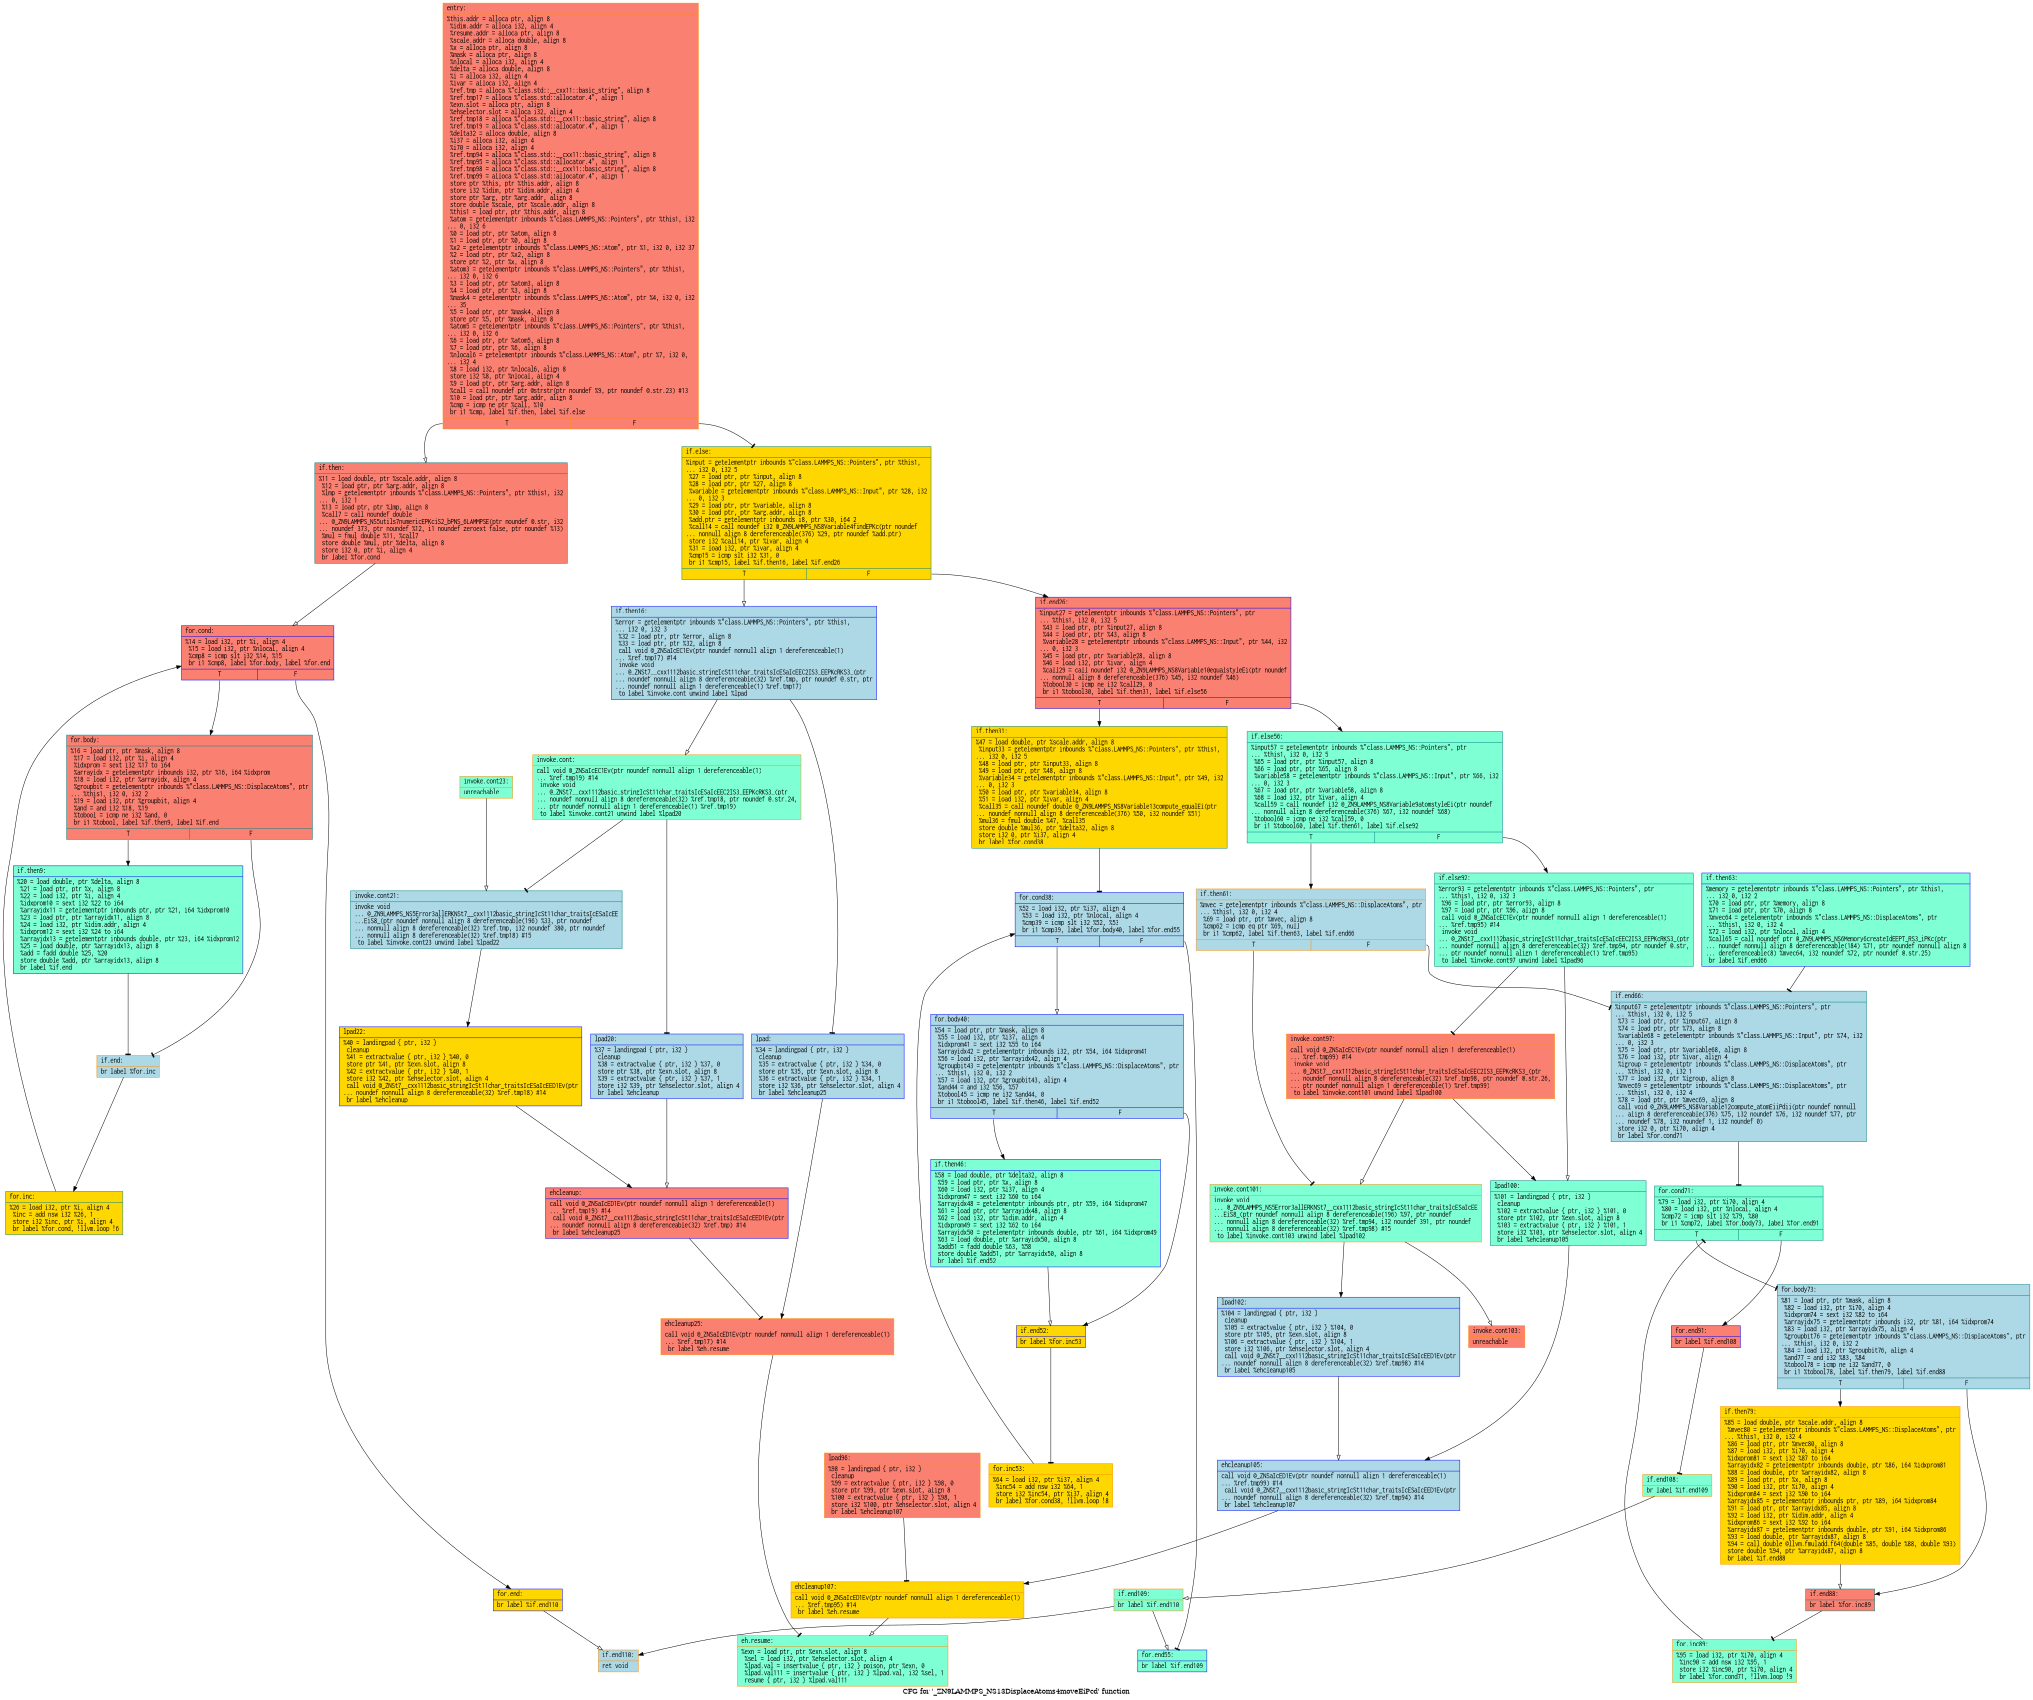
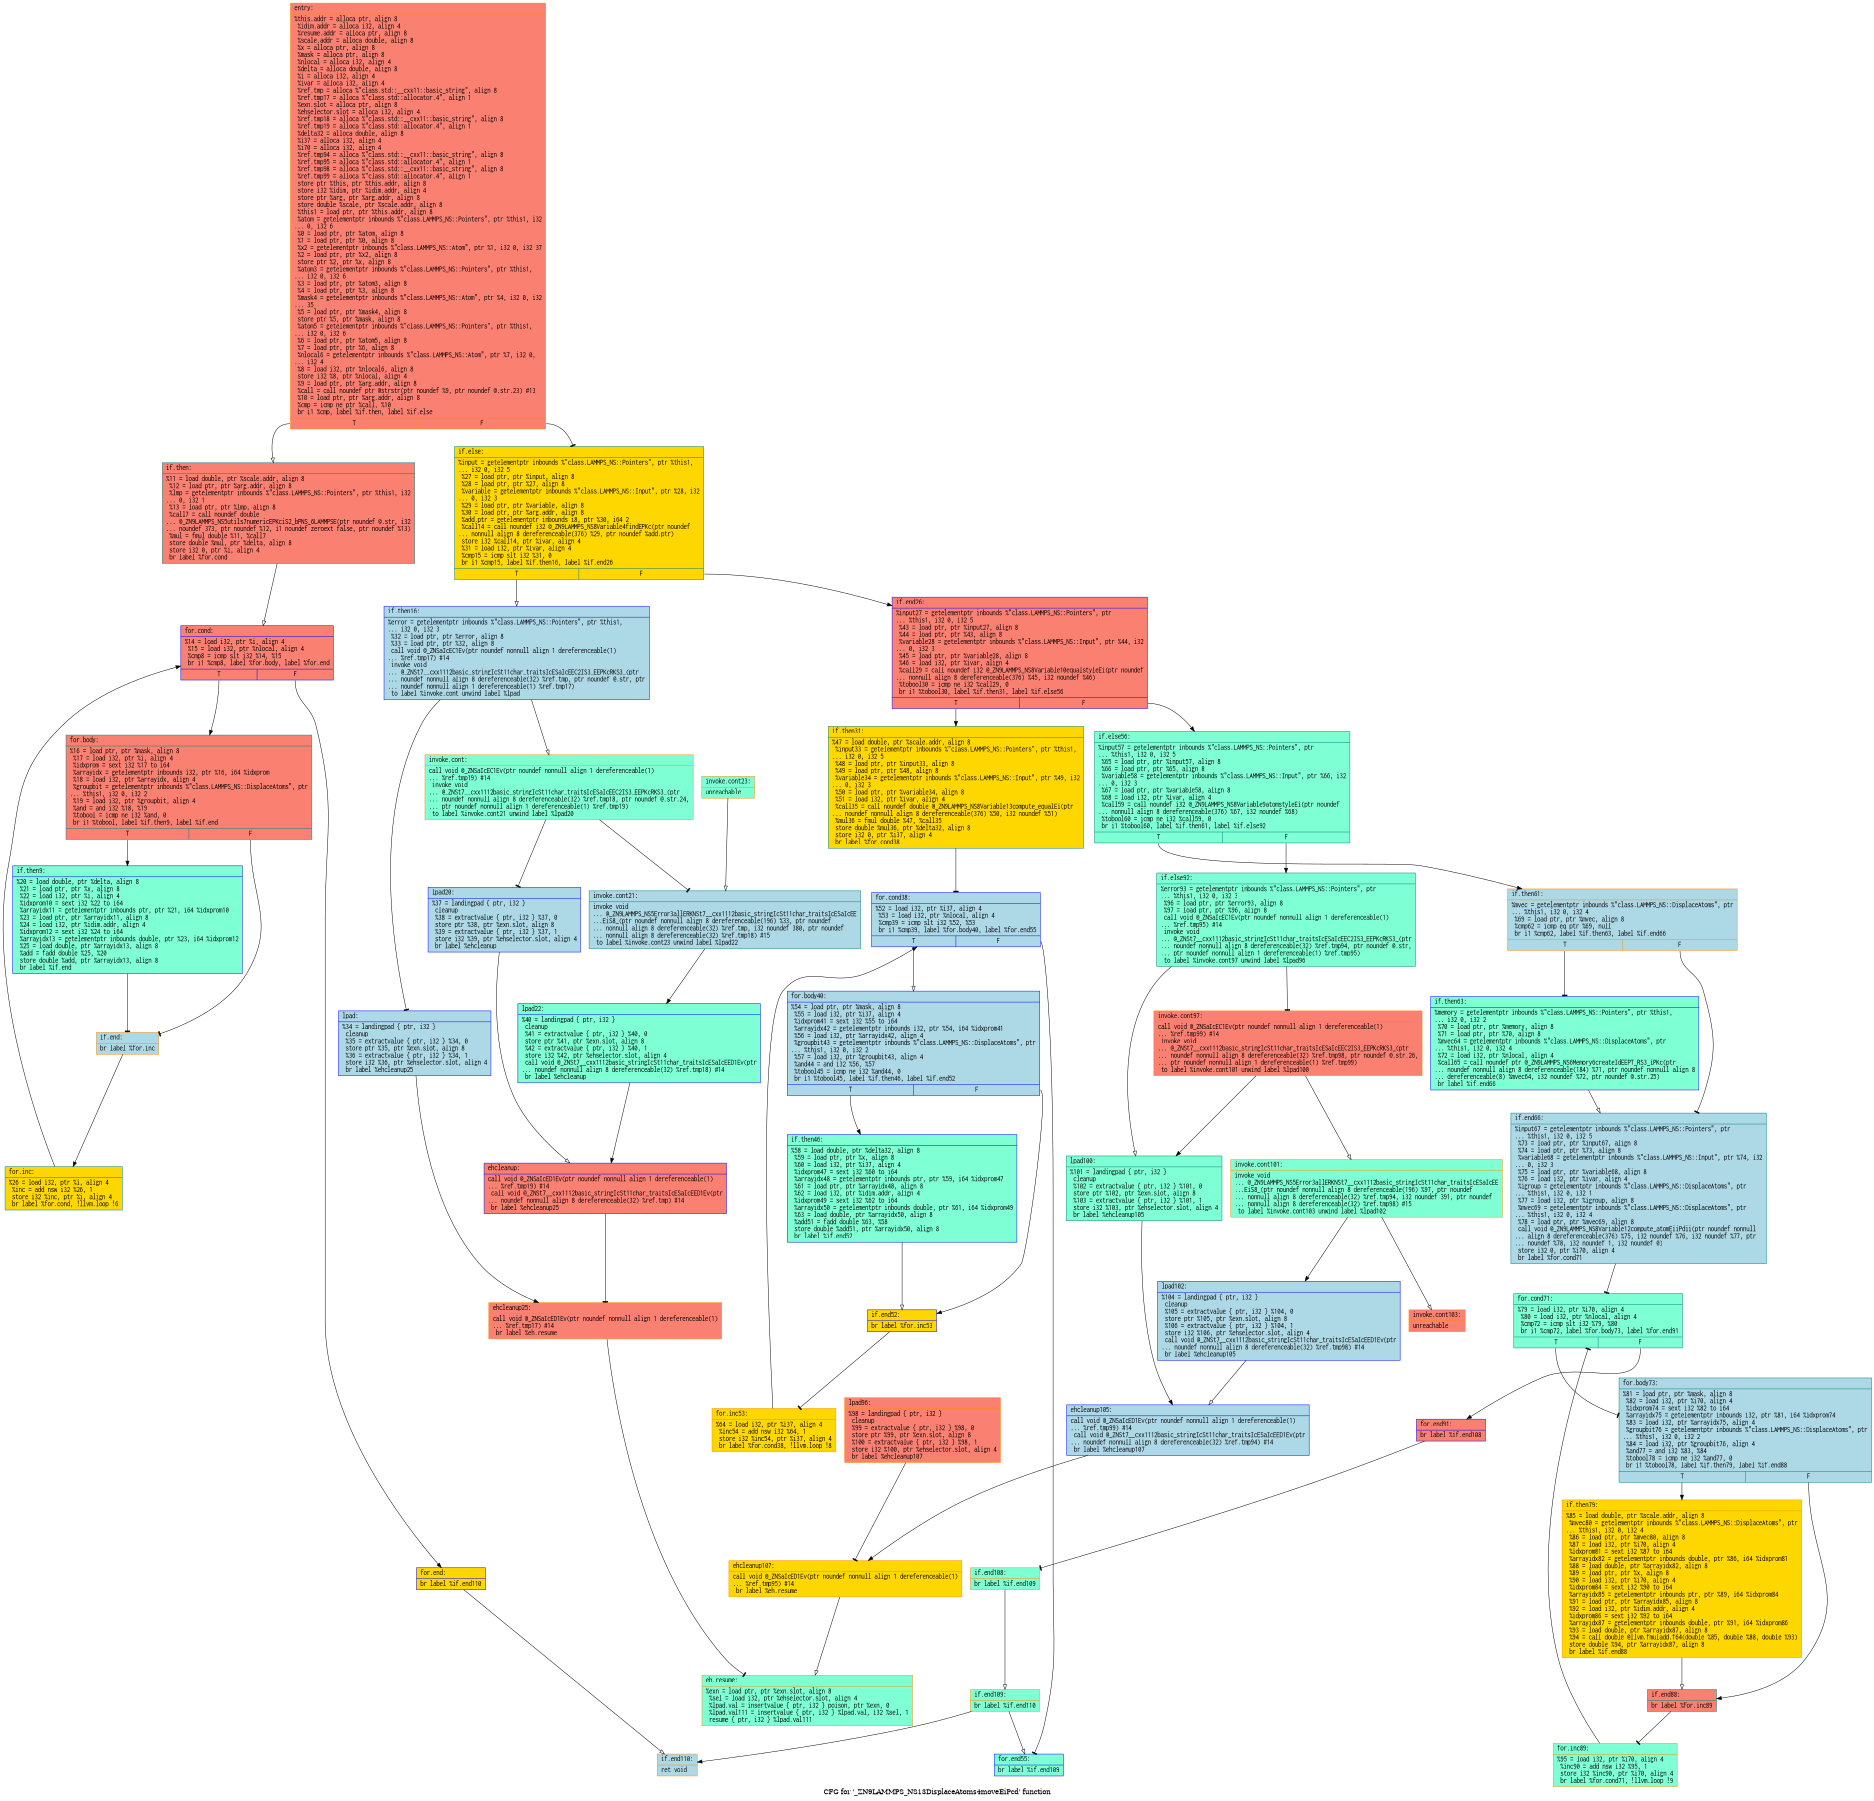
edge "if.then63:" -> "if.end66:": arrowhead tee -> onormal
node "lpad22:": fillcolor gold -> aquamarine
edge "if.then61:" -> "invoke.cont101:": now "if.then61:" -> "if.then63:"
